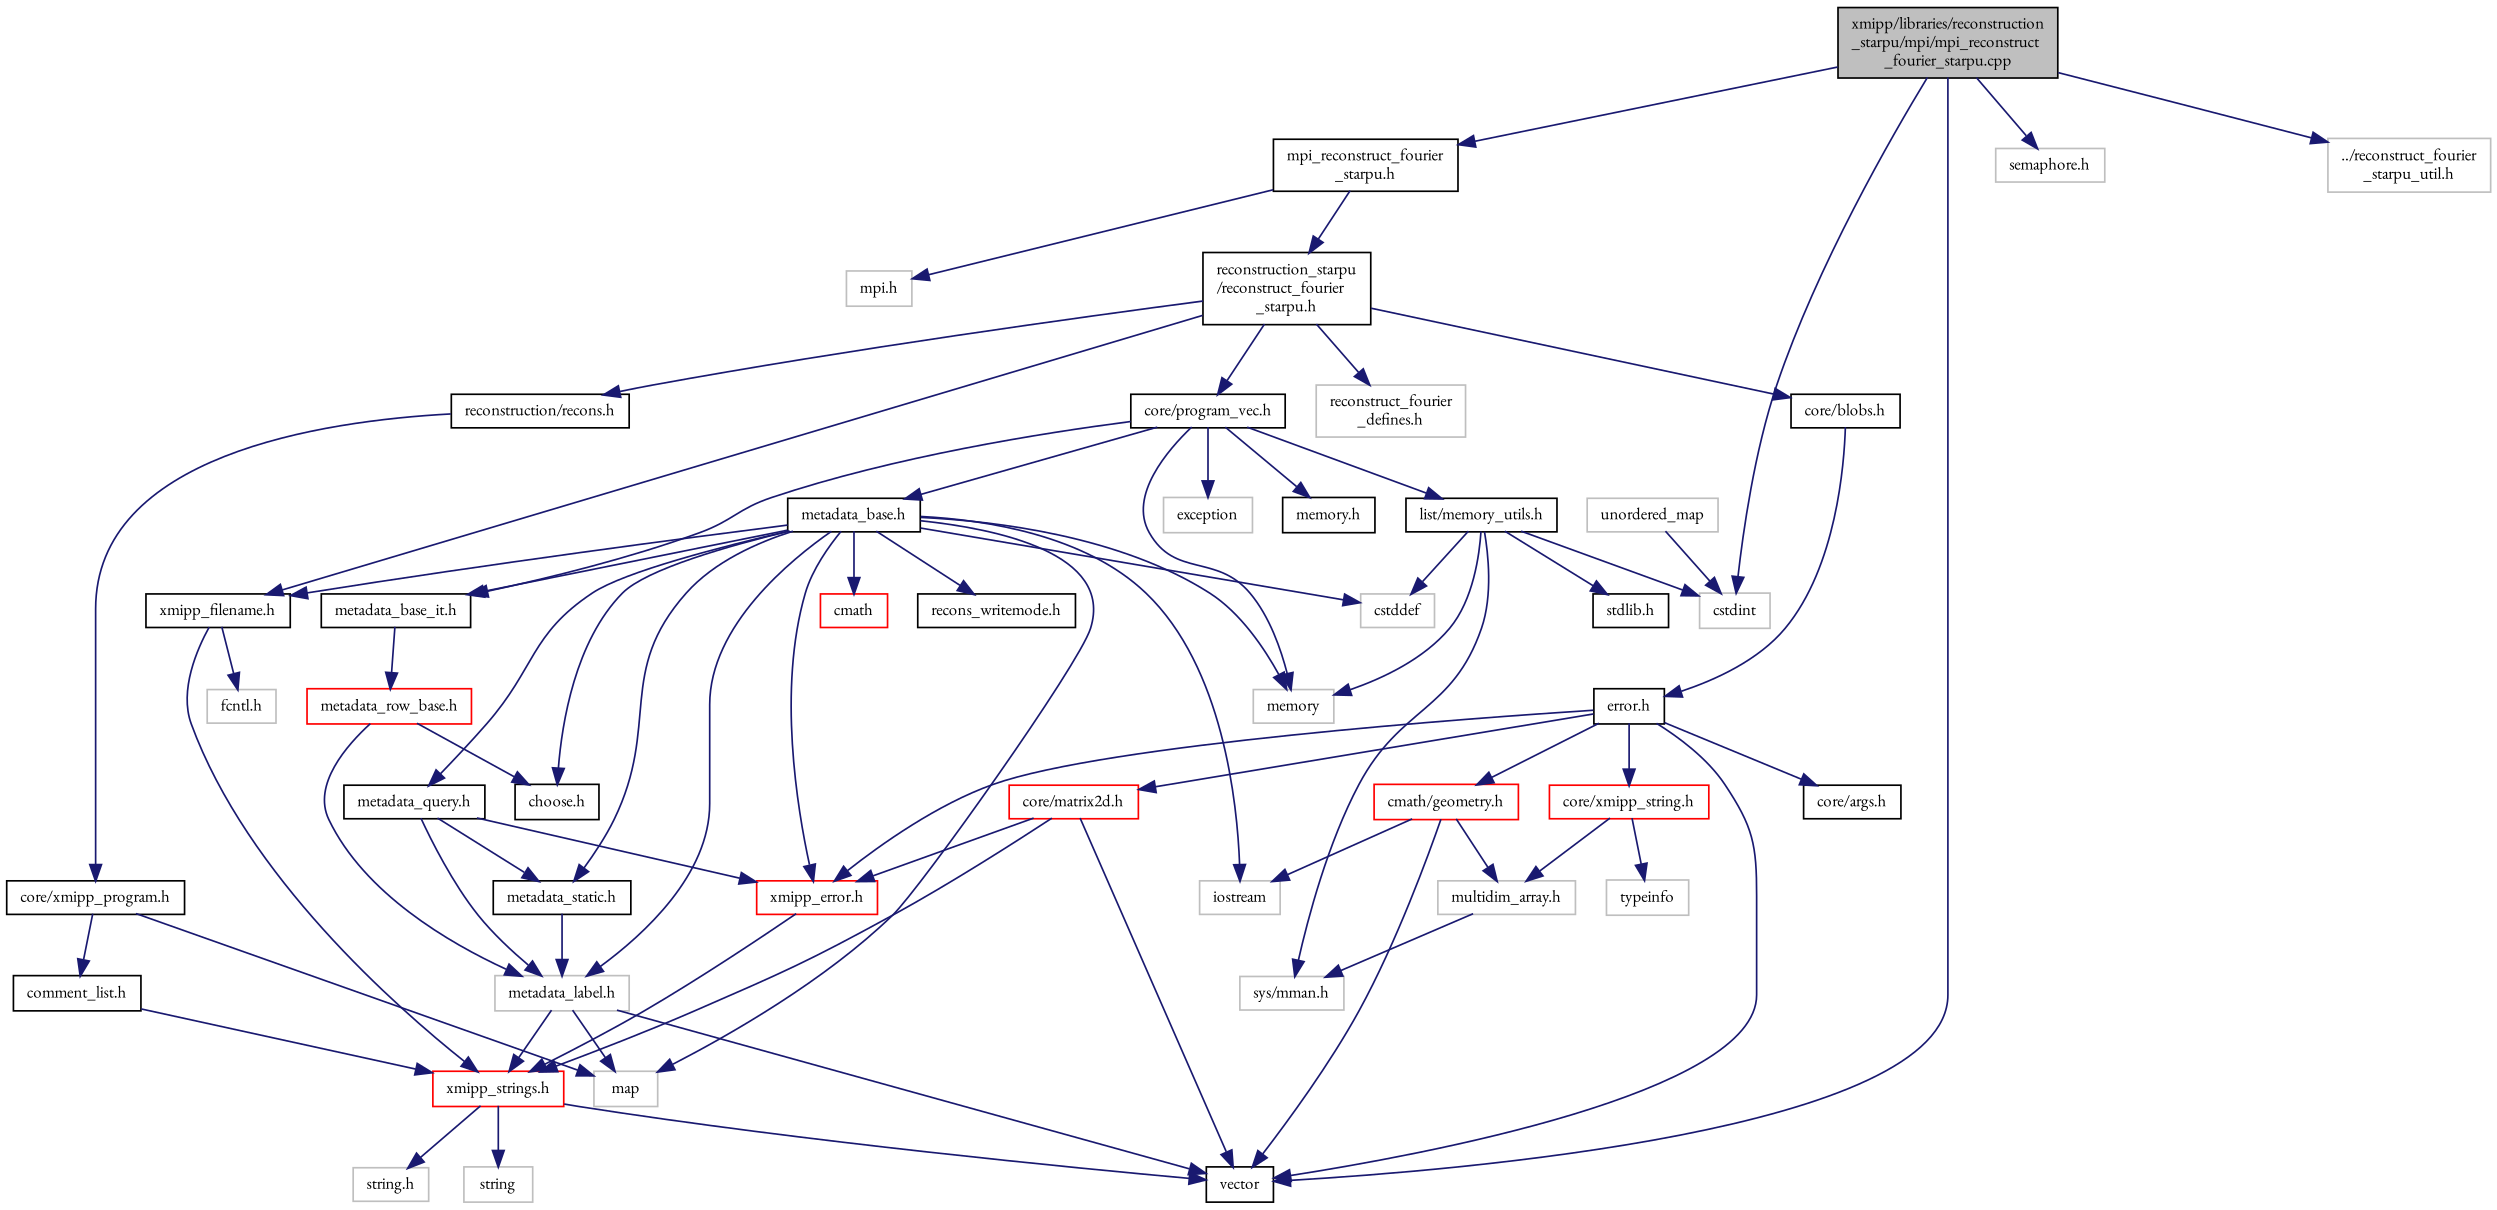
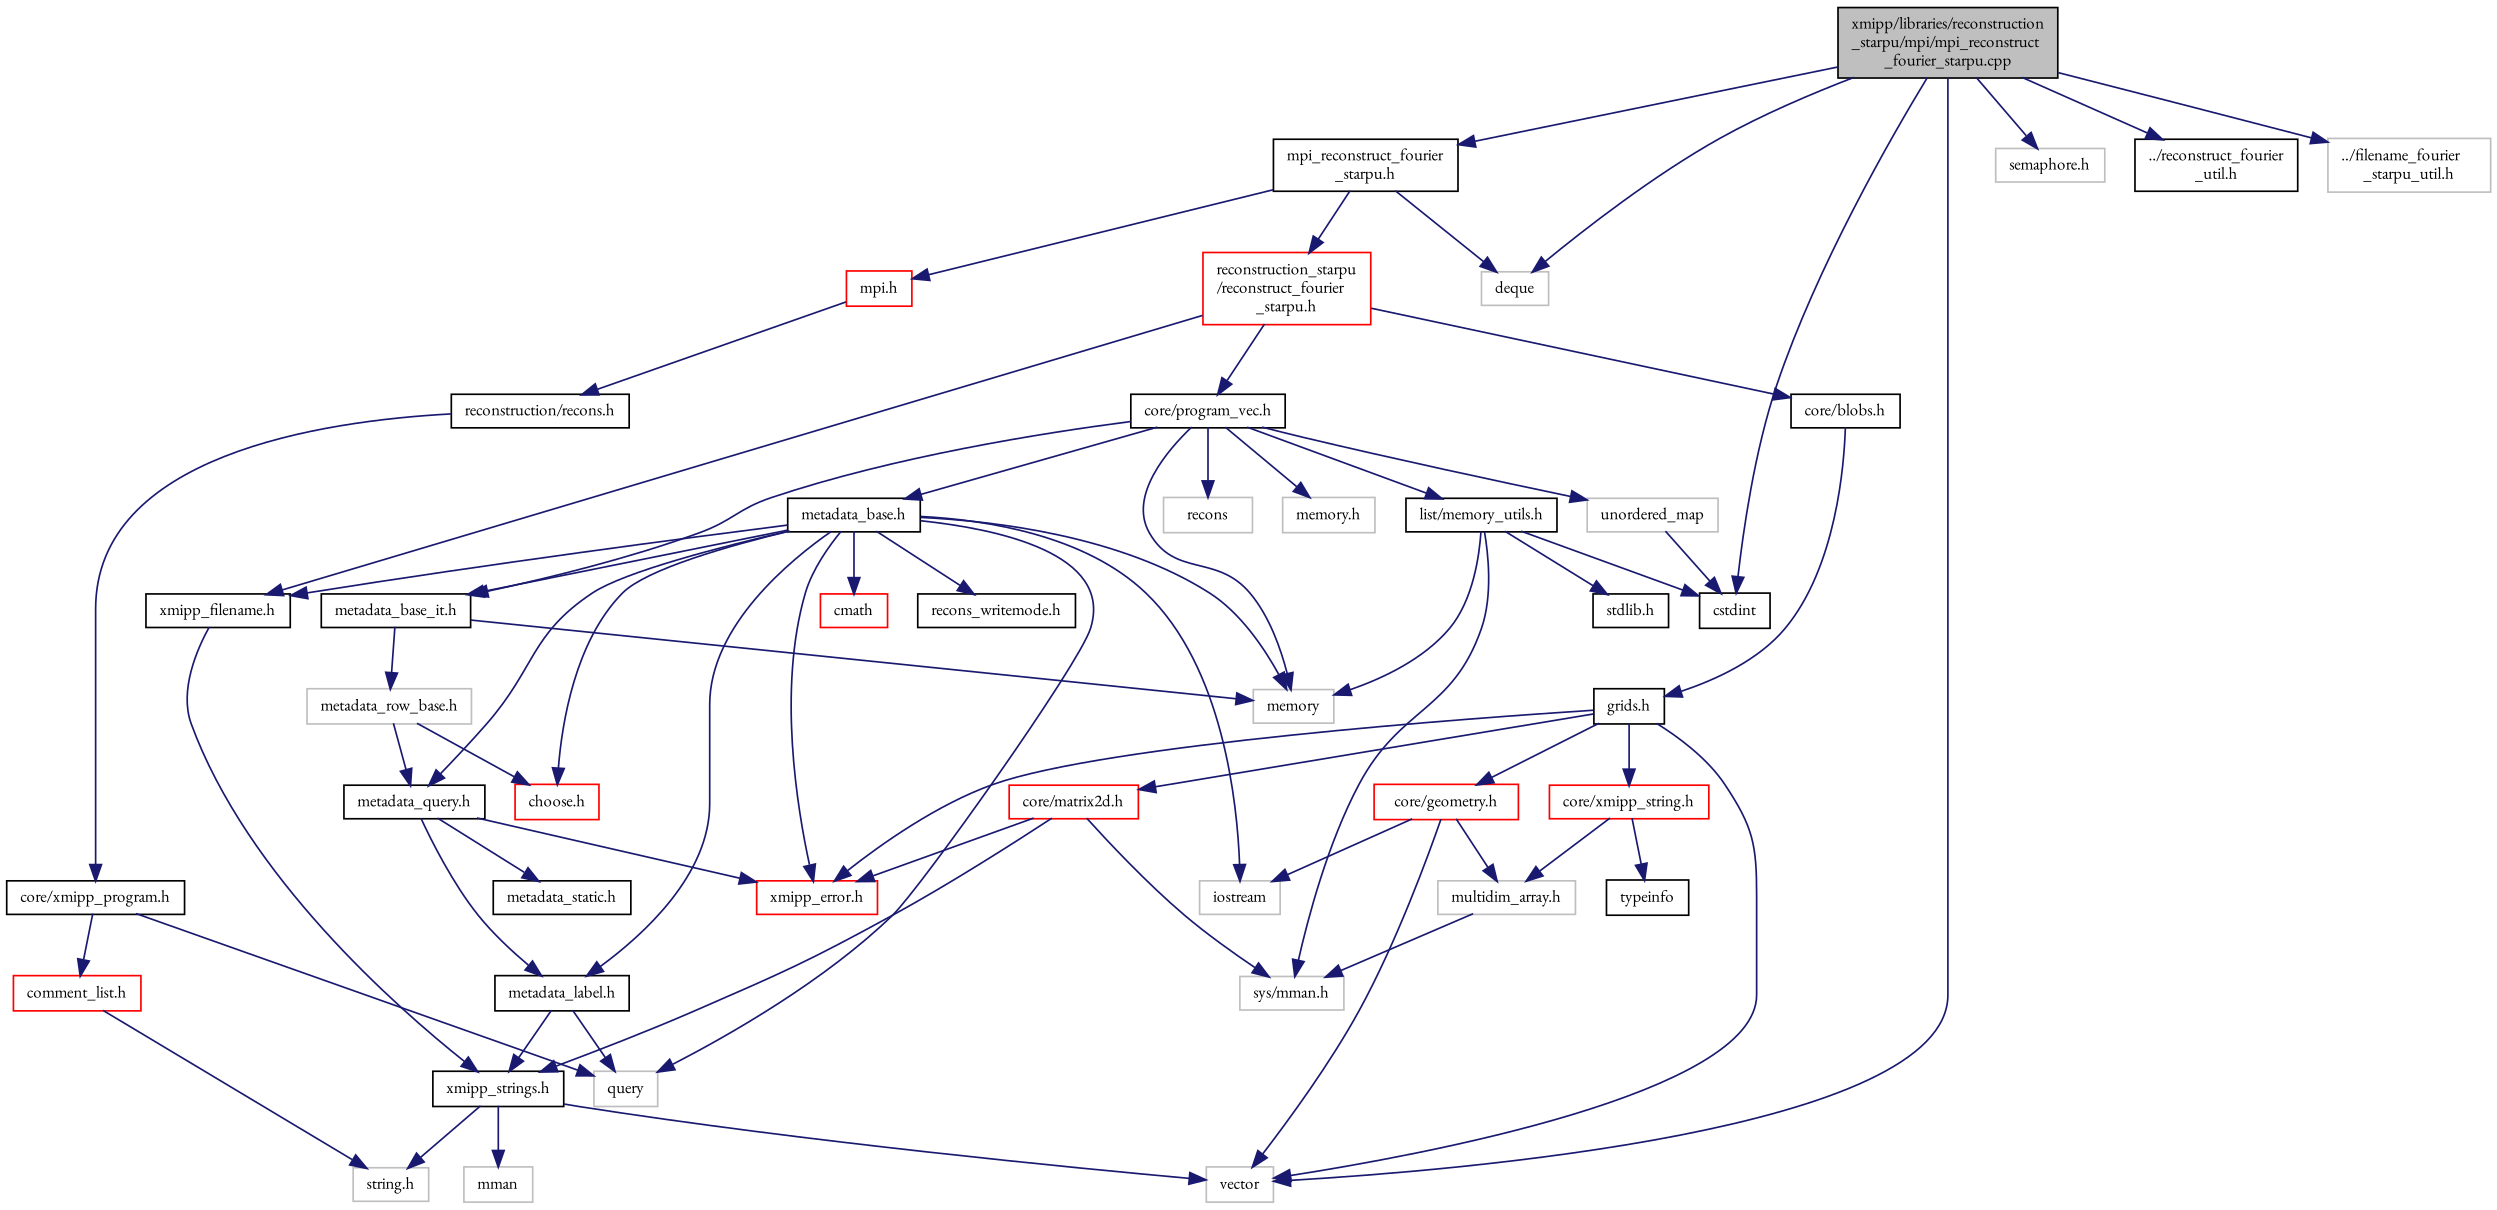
node "../reconstruct_fourier _util.h": added
node "../reconstruct_fourier _starpu_util.h": label "../reconstruct_fourier _starpu_util.h" -> "../filename_fourier _starpu_util.h"
node "mpi.h": color grey75 -> red
node "reconstruction_starpu /reconstruct_fourier _starpu.h": color black -> red
node "deque": added
edge "reconstruction_starpu /reconstruct_fourier _starpu.h" -> "reconstruction/recons.h": now "mpi.h" -> "reconstruction/recons.h"
node "reconstruct_fourier _defines.h": removed
edge "core/program_vec.h" -> "unordered_map": added
node "exception": label "exception" -> "recons"
node "memory.h": color black -> grey75
node "cstddef": removed
node "cstdint": color grey75 -> black
edge "metadata_base_it.h" -> "memory": added
edge "metadata_base.h" -> "metadata_static.h": removed
node "fcntl.h": removed
node "metadata_row_base.h": color red -> grey75
node "error.h": label "error.h" -> "grids.h"
node "choose.h": color black -> red
node "cmath/geometry.h": label "cmath/geometry.h" -> "core/geometry.h"
node "core/args.h": removed
edge "metadata_row_base.h" -> "metadata_label.h": now "metadata_row_base.h" -> "metadata_query.h"
node "typeinfo": color grey75 -> black
edge "metadata_static.h" -> "metadata_label.h": removed
edge "core/matrix2d.h" -> "vector": now "core/matrix2d.h" -> "sys/mman.h"
node "comment_list.h": color black -> red
node "metadata_label.h": color grey75 -> black
edge "xmipp_error.h" -> "xmipp_strings.h": removed
edge "comment_list.h" -> "xmipp_strings.h": now "comment_list.h" -> "string.h"
node "xmipp_strings.h": color red -> black
node "map": label "map" -> "query"
edge "metadata_label.h" -> "vector": removed
node "string": label "string" -> "mman"
node "vector": color black -> grey75
